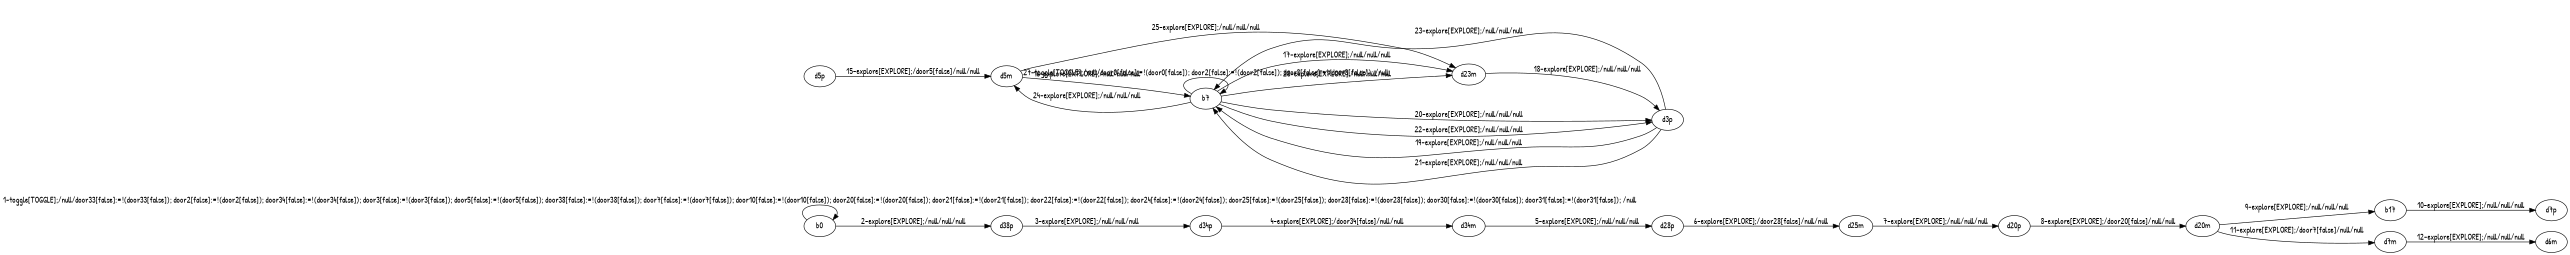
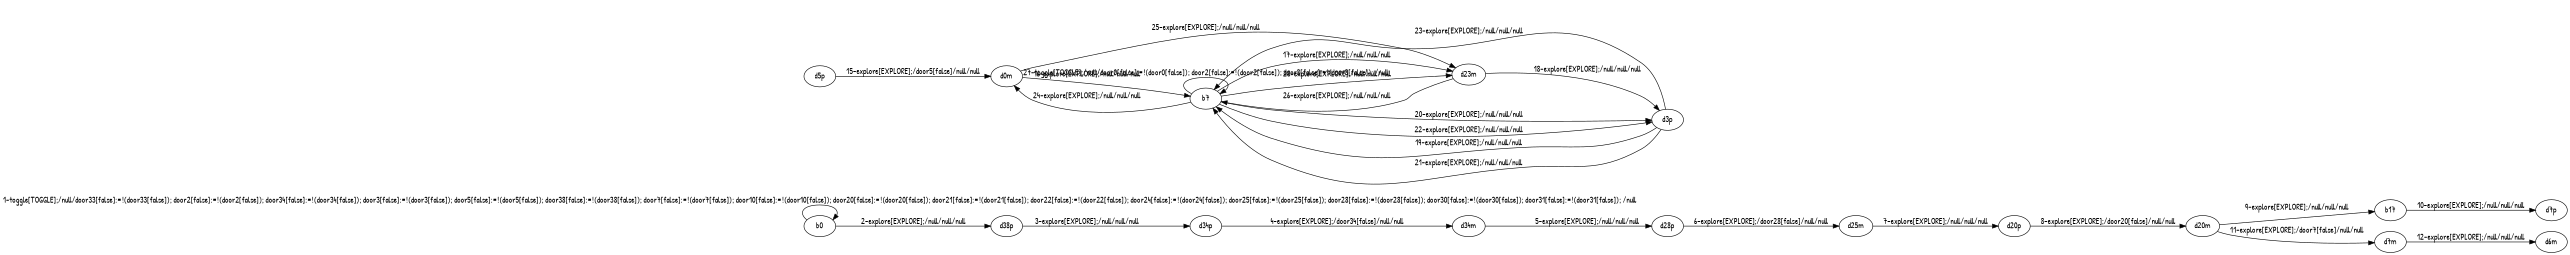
node "d5m": label "d5m" -> "d0m"
edge "d23m" -> "b7": added, label "26-explore[EXPLORE];/null/null/null"
